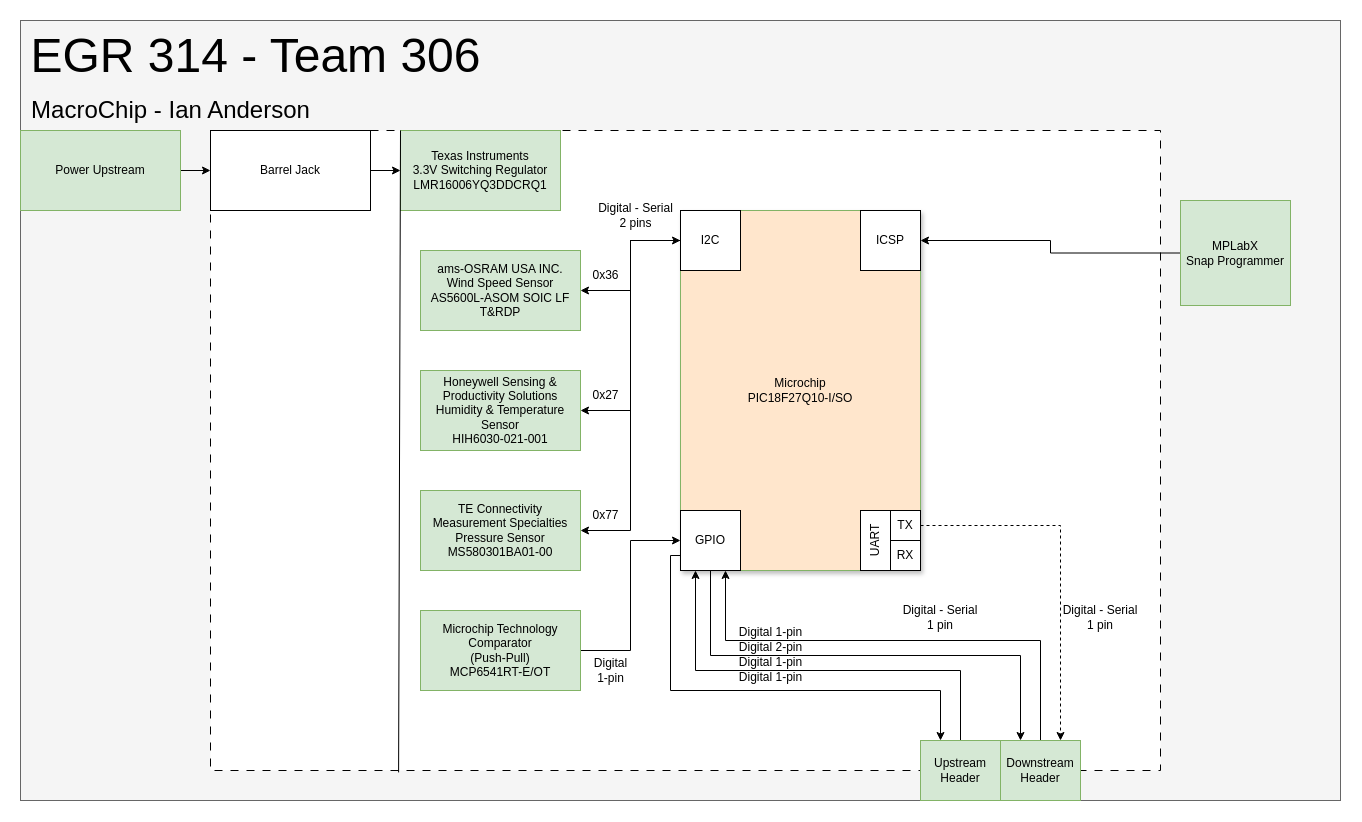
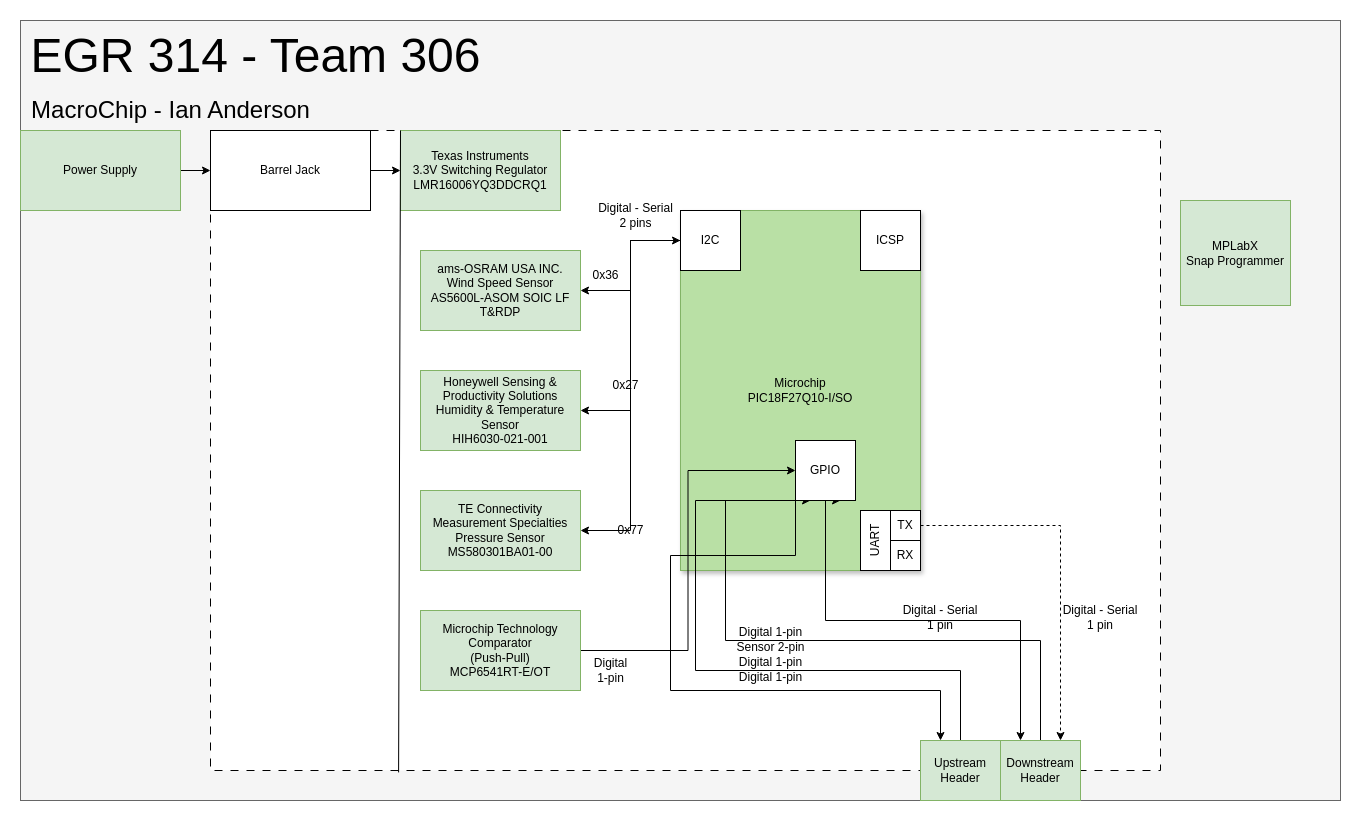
node "Power Upstream": label "Power Upstream" -> "Power Supply"
edge "MPLabX Snap Programmer" -> "ICSP": removed
node "Microchip PIC18F27Q10-I/SO": fillcolor #ffe6cc -> #b9e0a5
node "0x27": moved (606, 396) -> (626, 386)
node "0x77": moved (606, 516) -> (631, 531)
node "GPIO": moved (711, 541) -> (826, 471)
node "Digital 2-pin": label "Digital 2-pin" -> "Sensor 2-pin"
